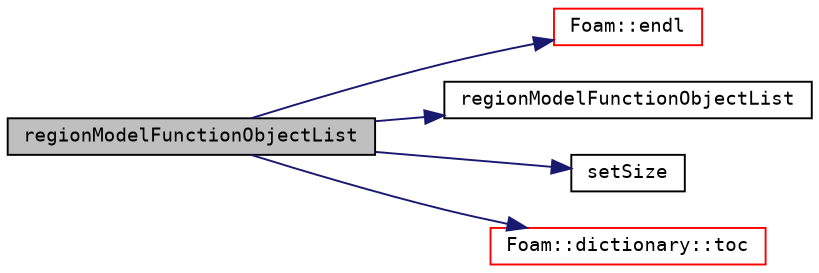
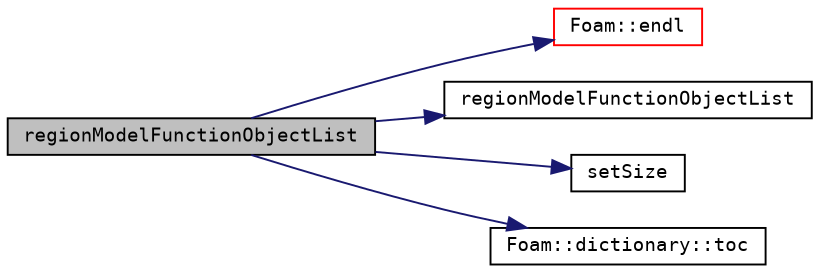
node "Foam::dictionary::toc": color red -> black
